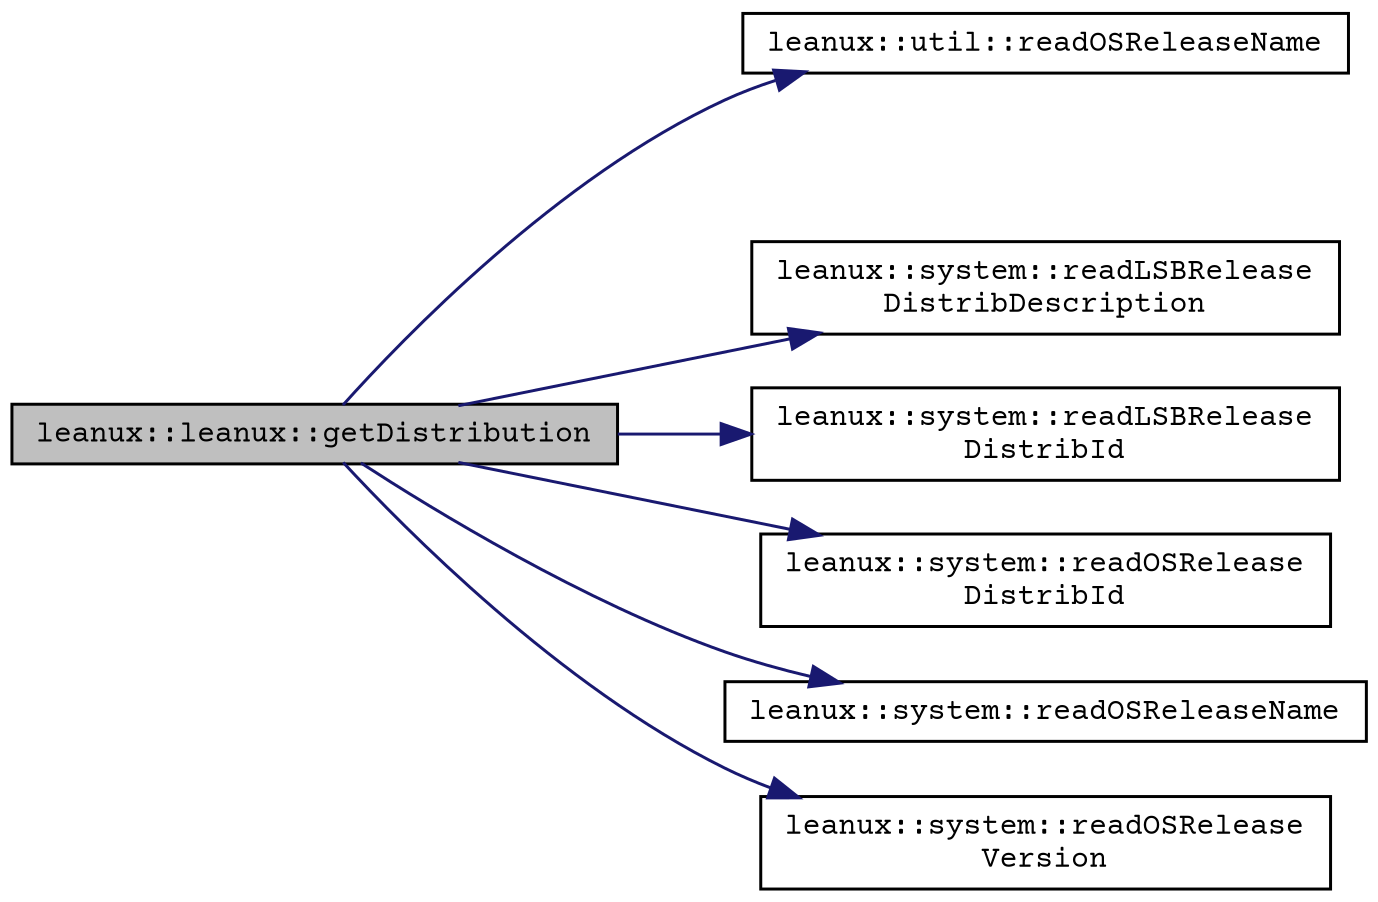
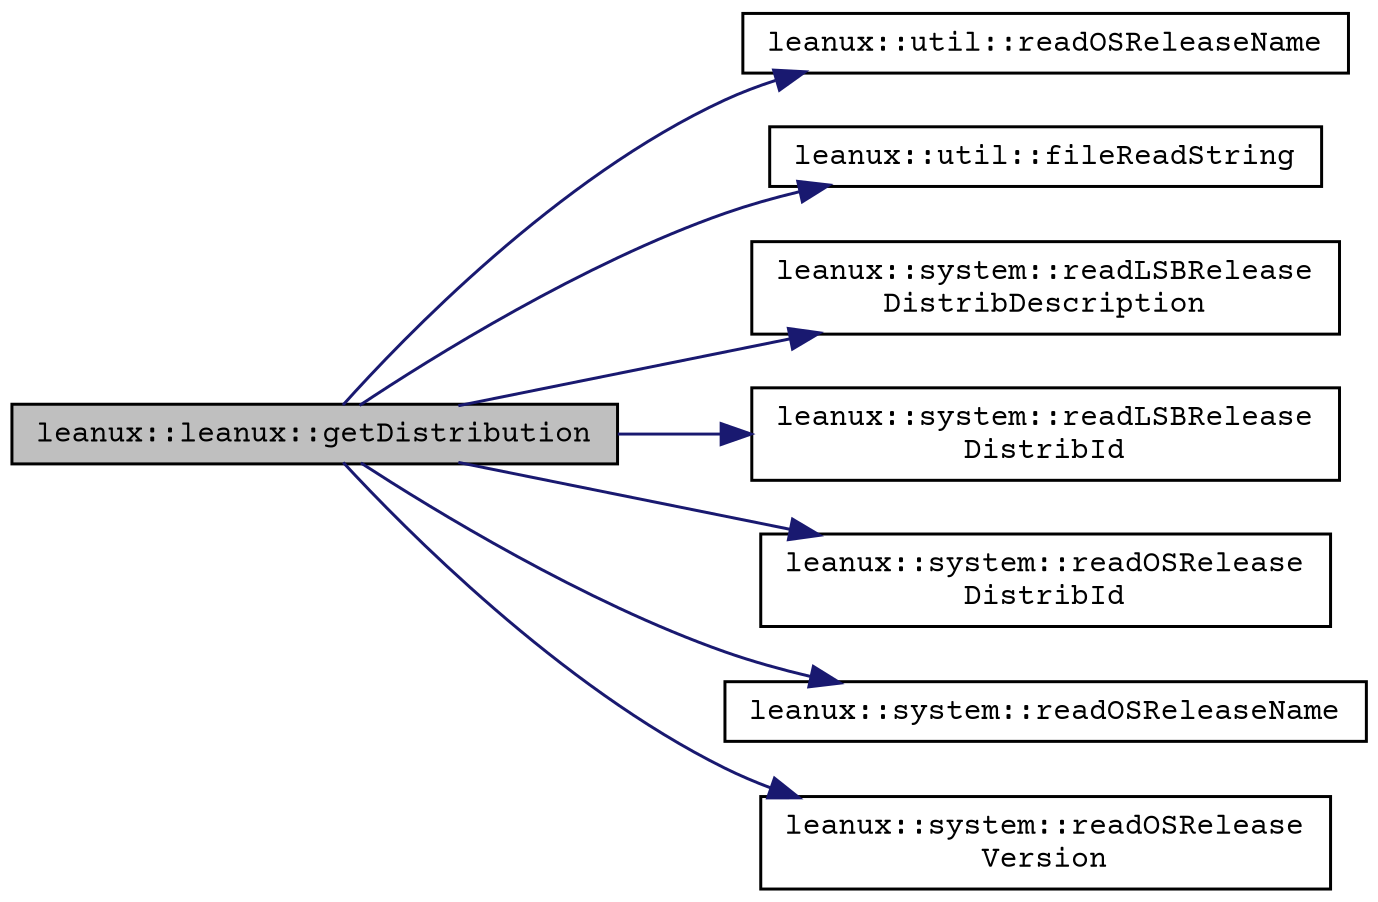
node "leanux::util::fileReadString": added
